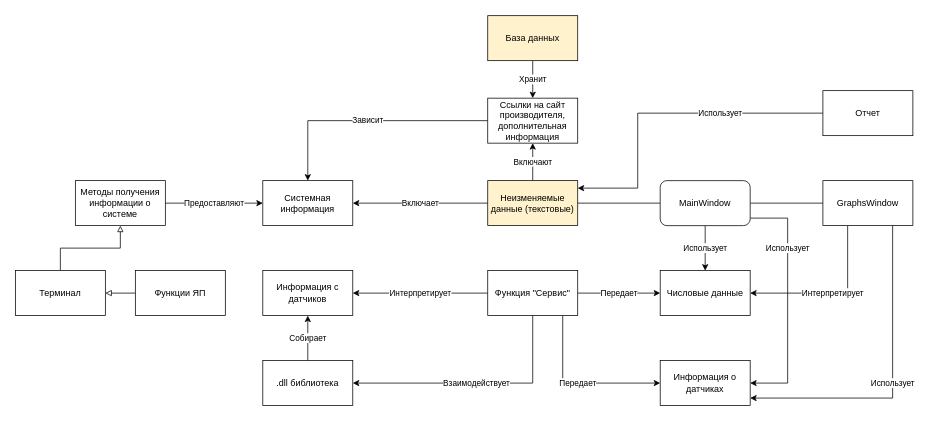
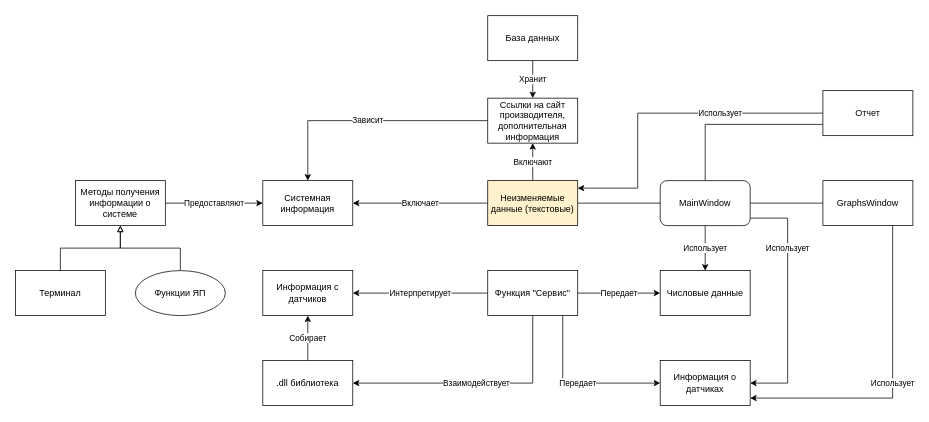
node "База данных": fillcolor #fff2cc -> #ffffff
edge "Отчет" -- "MainWindow": added
edge "GraphsWindow" -> "Числовые данные": removed, label "Интерпретирует"
edge "Функции ЯП" -> "Терминал": now "Функции ЯП" -> "Методы получения информации о системе"
node "Функции ЯП": shape rectangle -> ellipse
